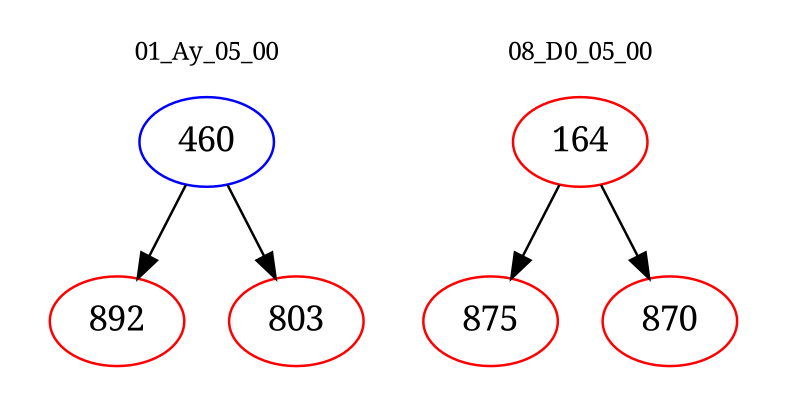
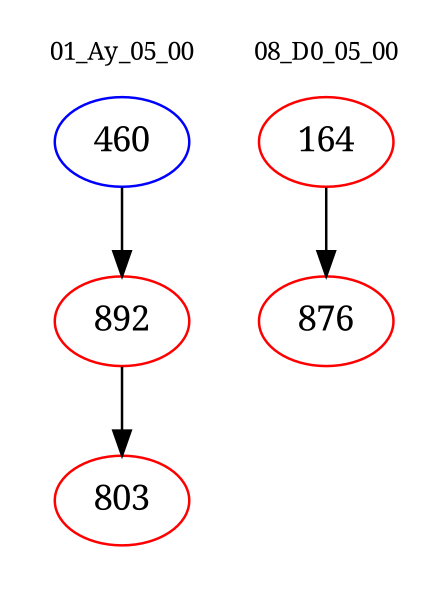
edge "460" -> "803": now "892" -> "803"
node "875": removed
node "870": label "870" -> "876"
